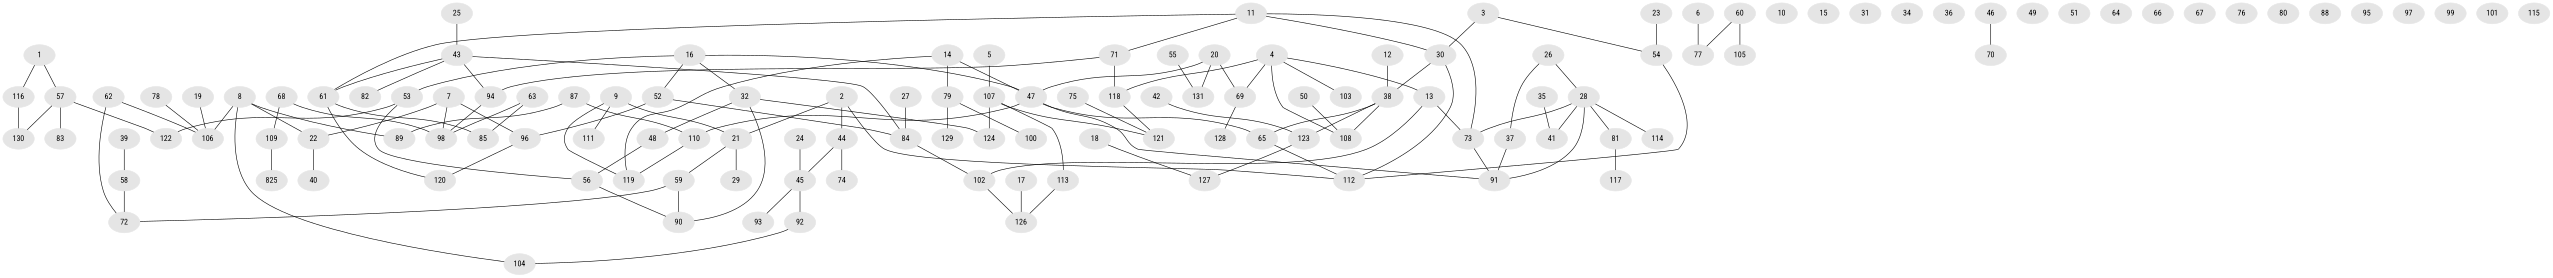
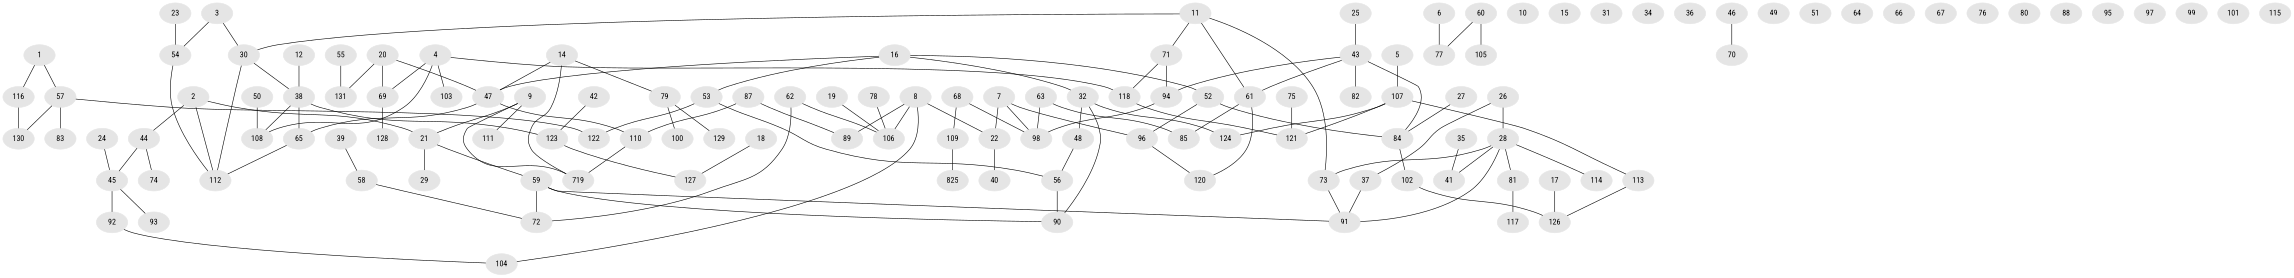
node "13": removed
edge "47" -- "91": now "59" -- "91"
node "119": label "119" -> "719"
